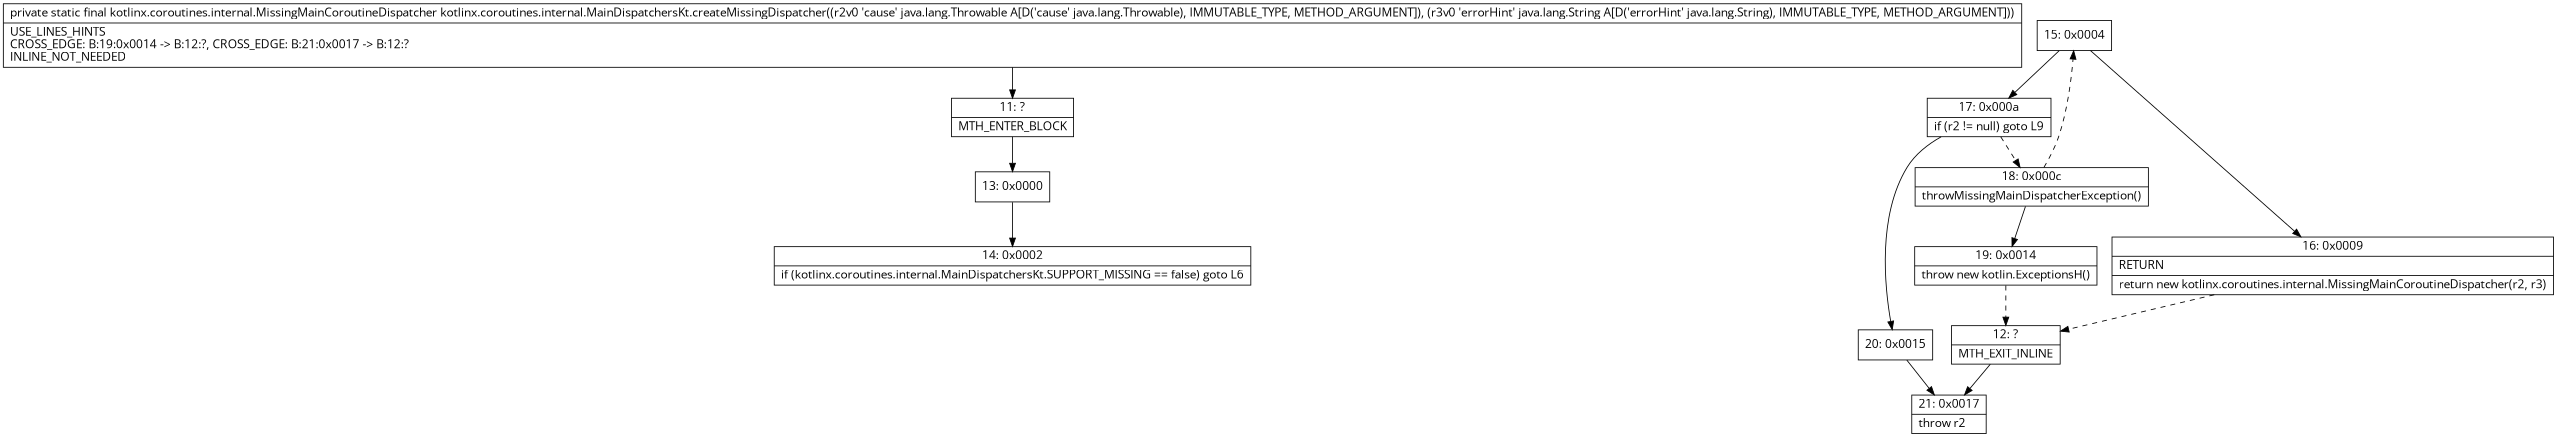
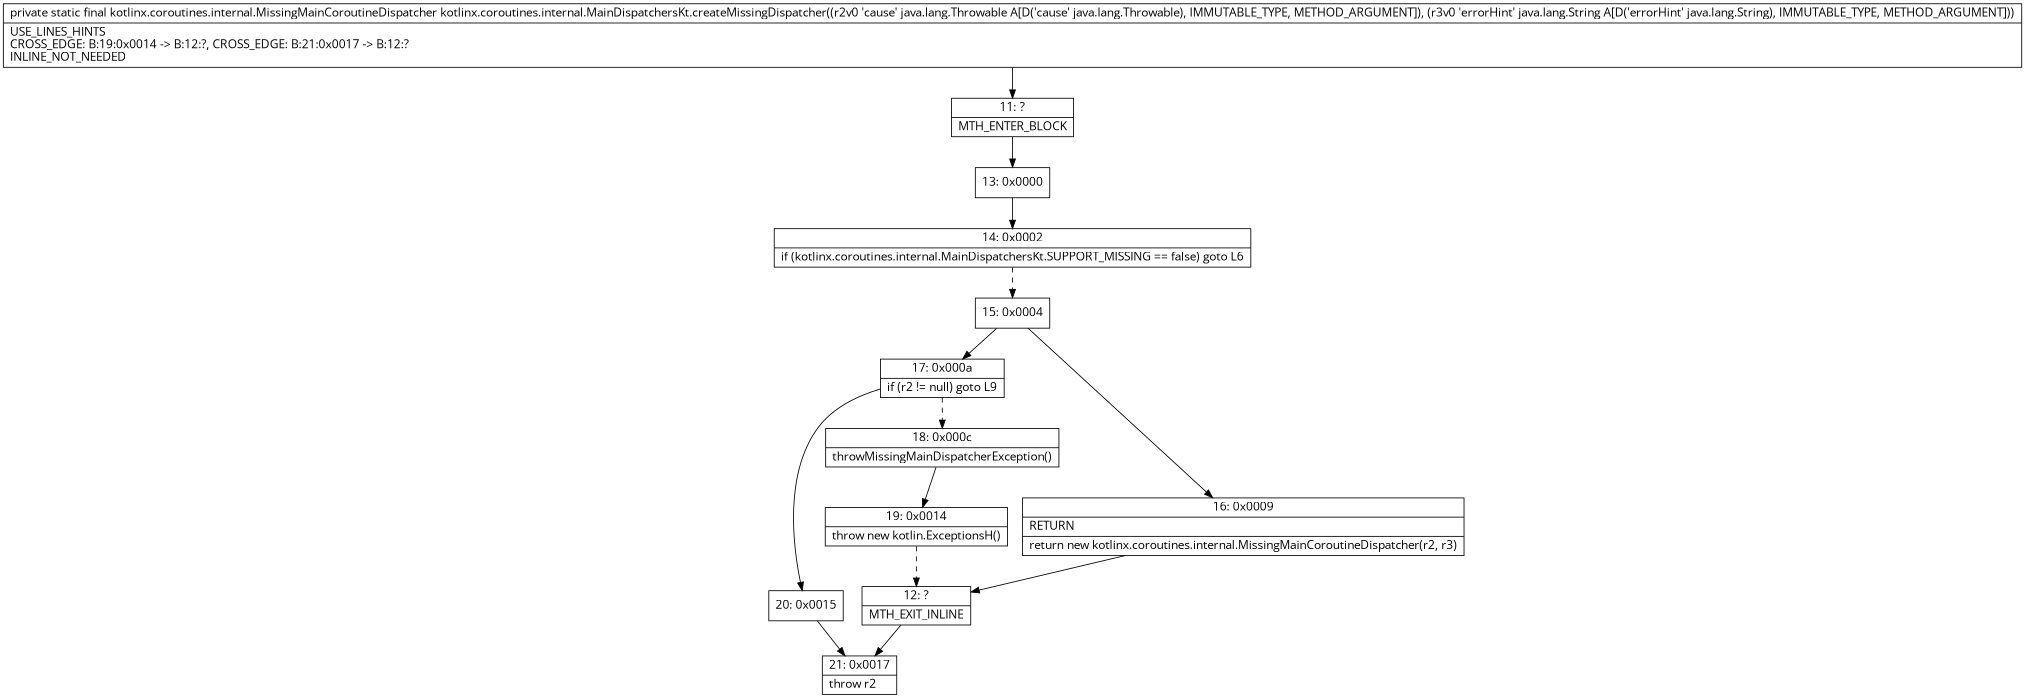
edge "18: 0x000c" -> "15: 0x0004": now "14: 0x0002" -> "15: 0x0004"
edge "16: 0x0009" -> "12: ?": style dashed -> solid
